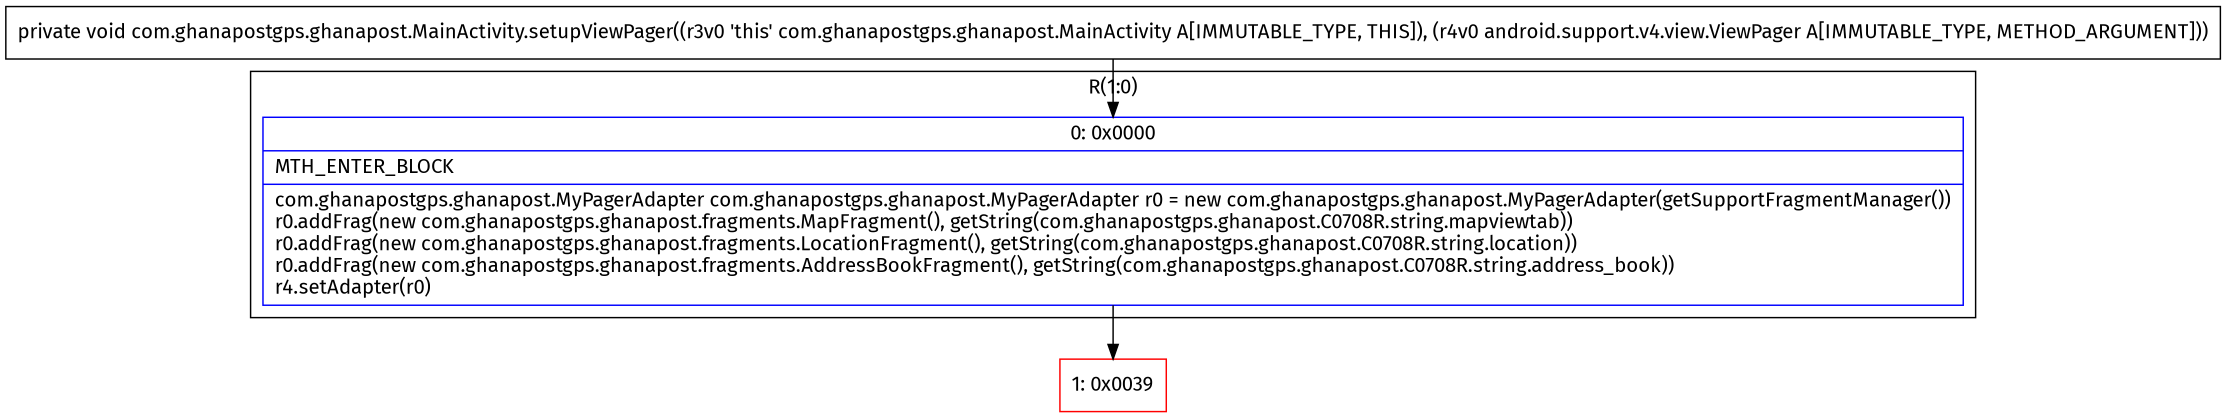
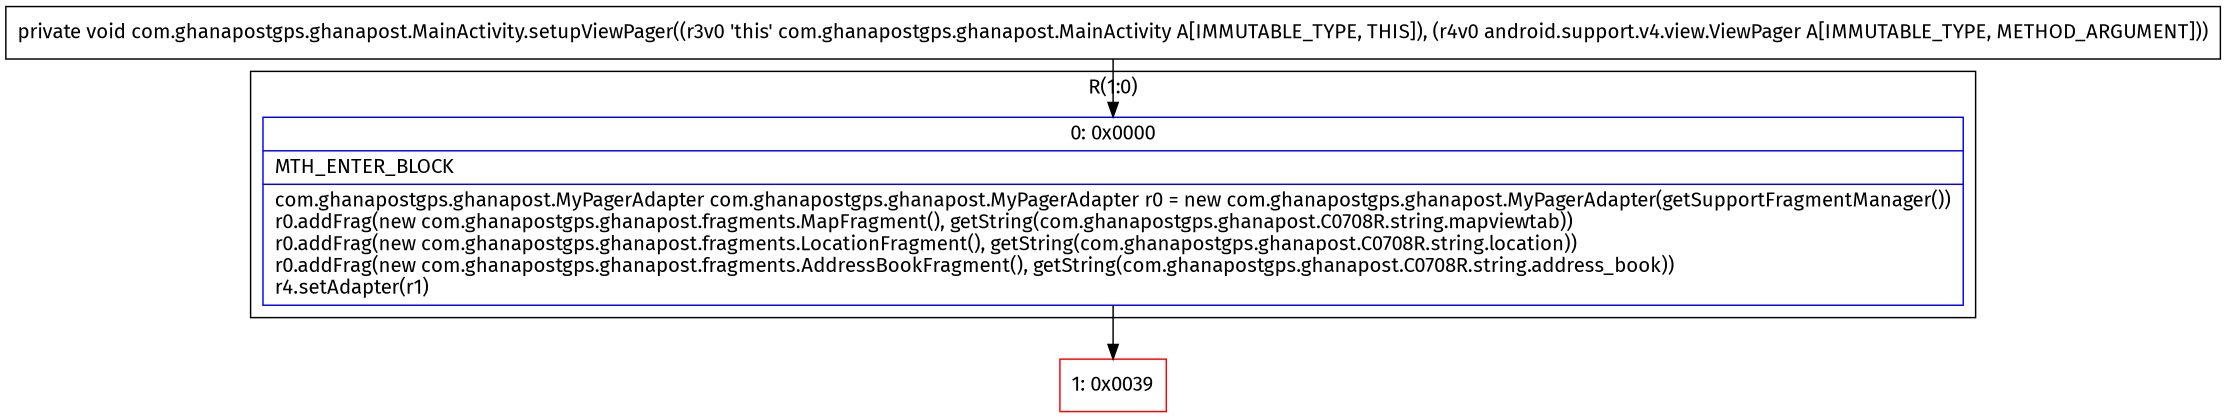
node "0: 0x0000": text "r4.setAdapter(r0)" -> "r4.setAdapter(r1)"
